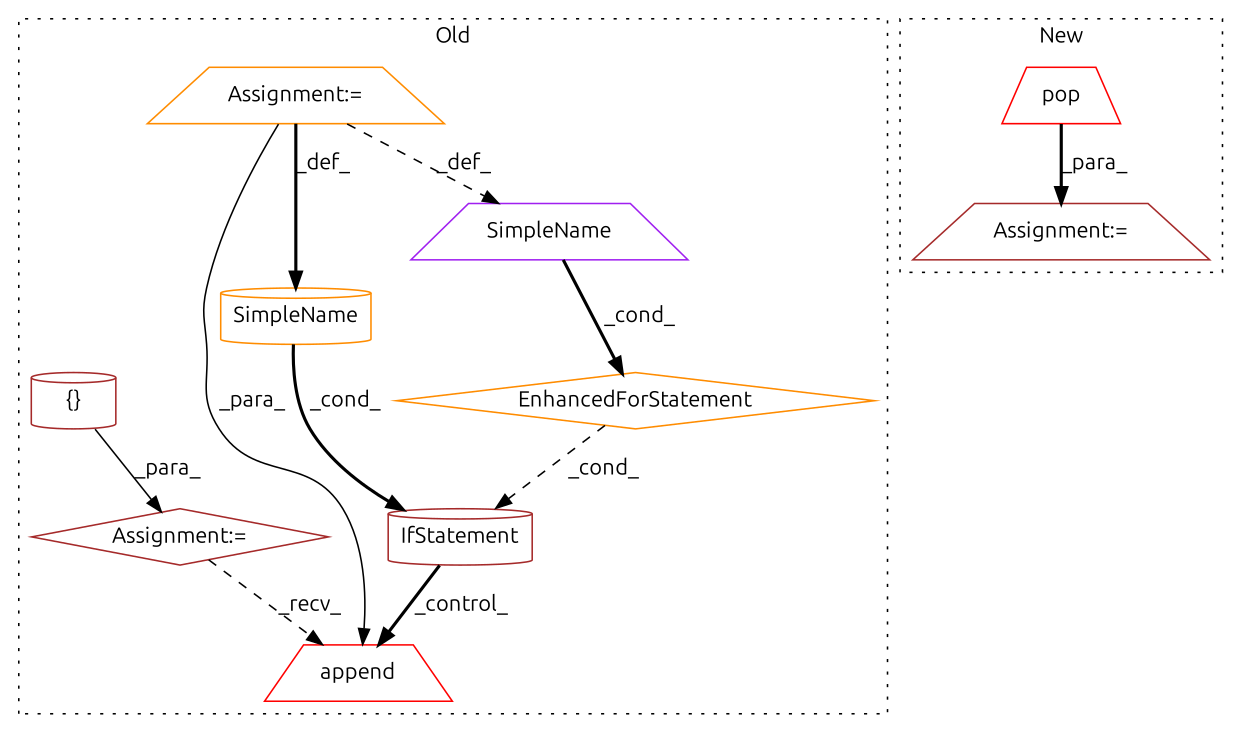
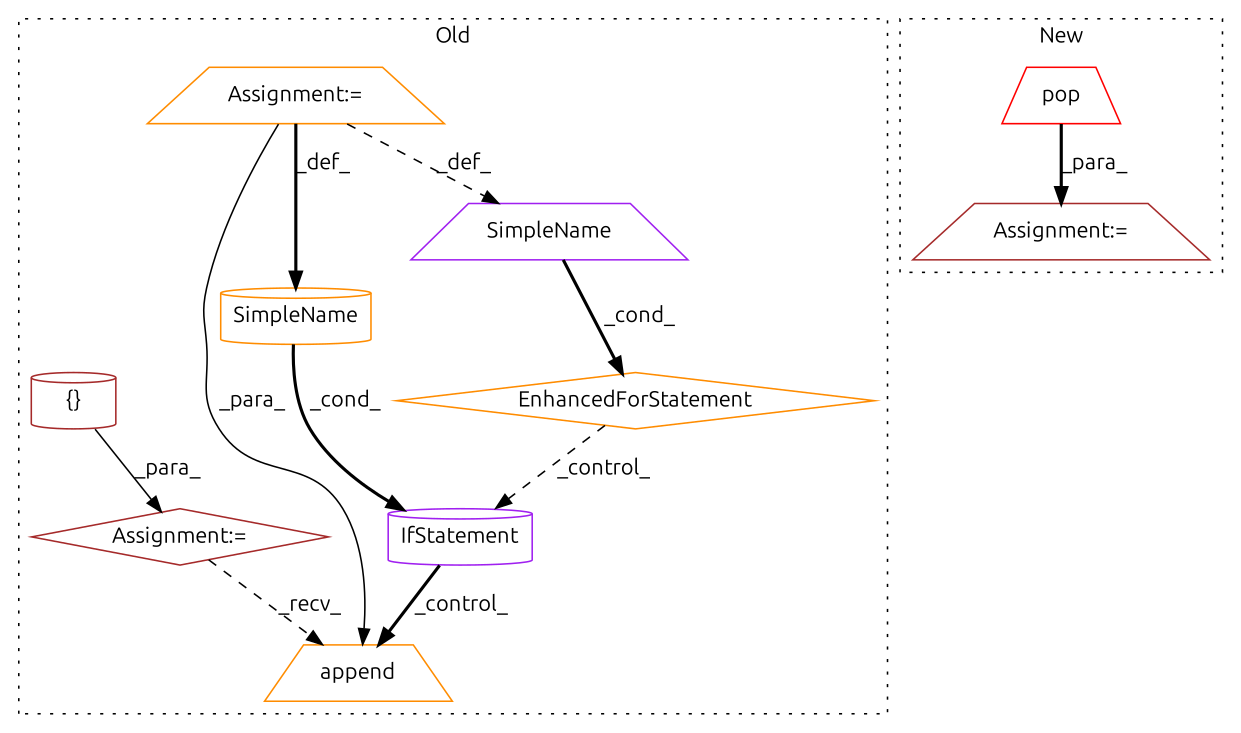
edge "EnhancedForStatement" -> "IfStatement": label "_cond_" -> "_control_"
node "IfStatement": color brown -> purple
node "append": color red -> darkorange
